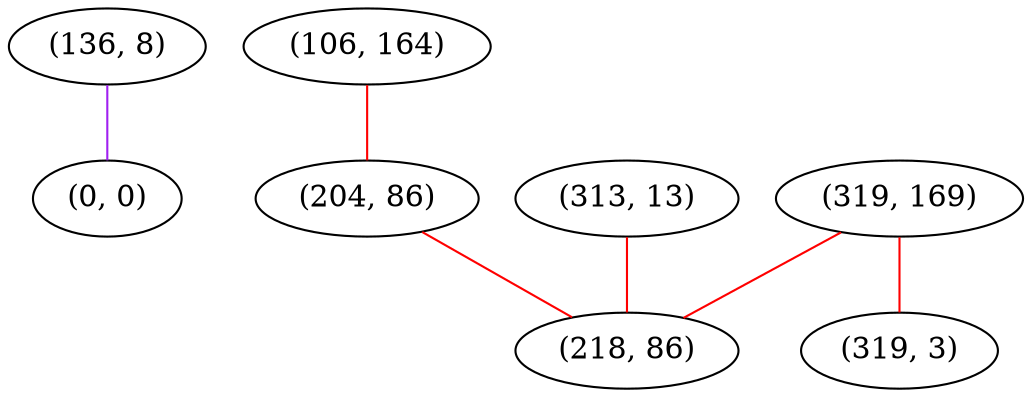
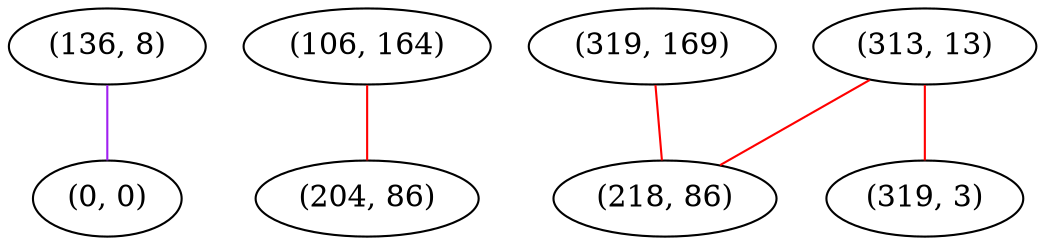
edge "(204, 86)" -- "(218, 86)": removed
edge "(319, 169)" -- "(319, 3)": now "(313, 13)" -- "(319, 3)"
